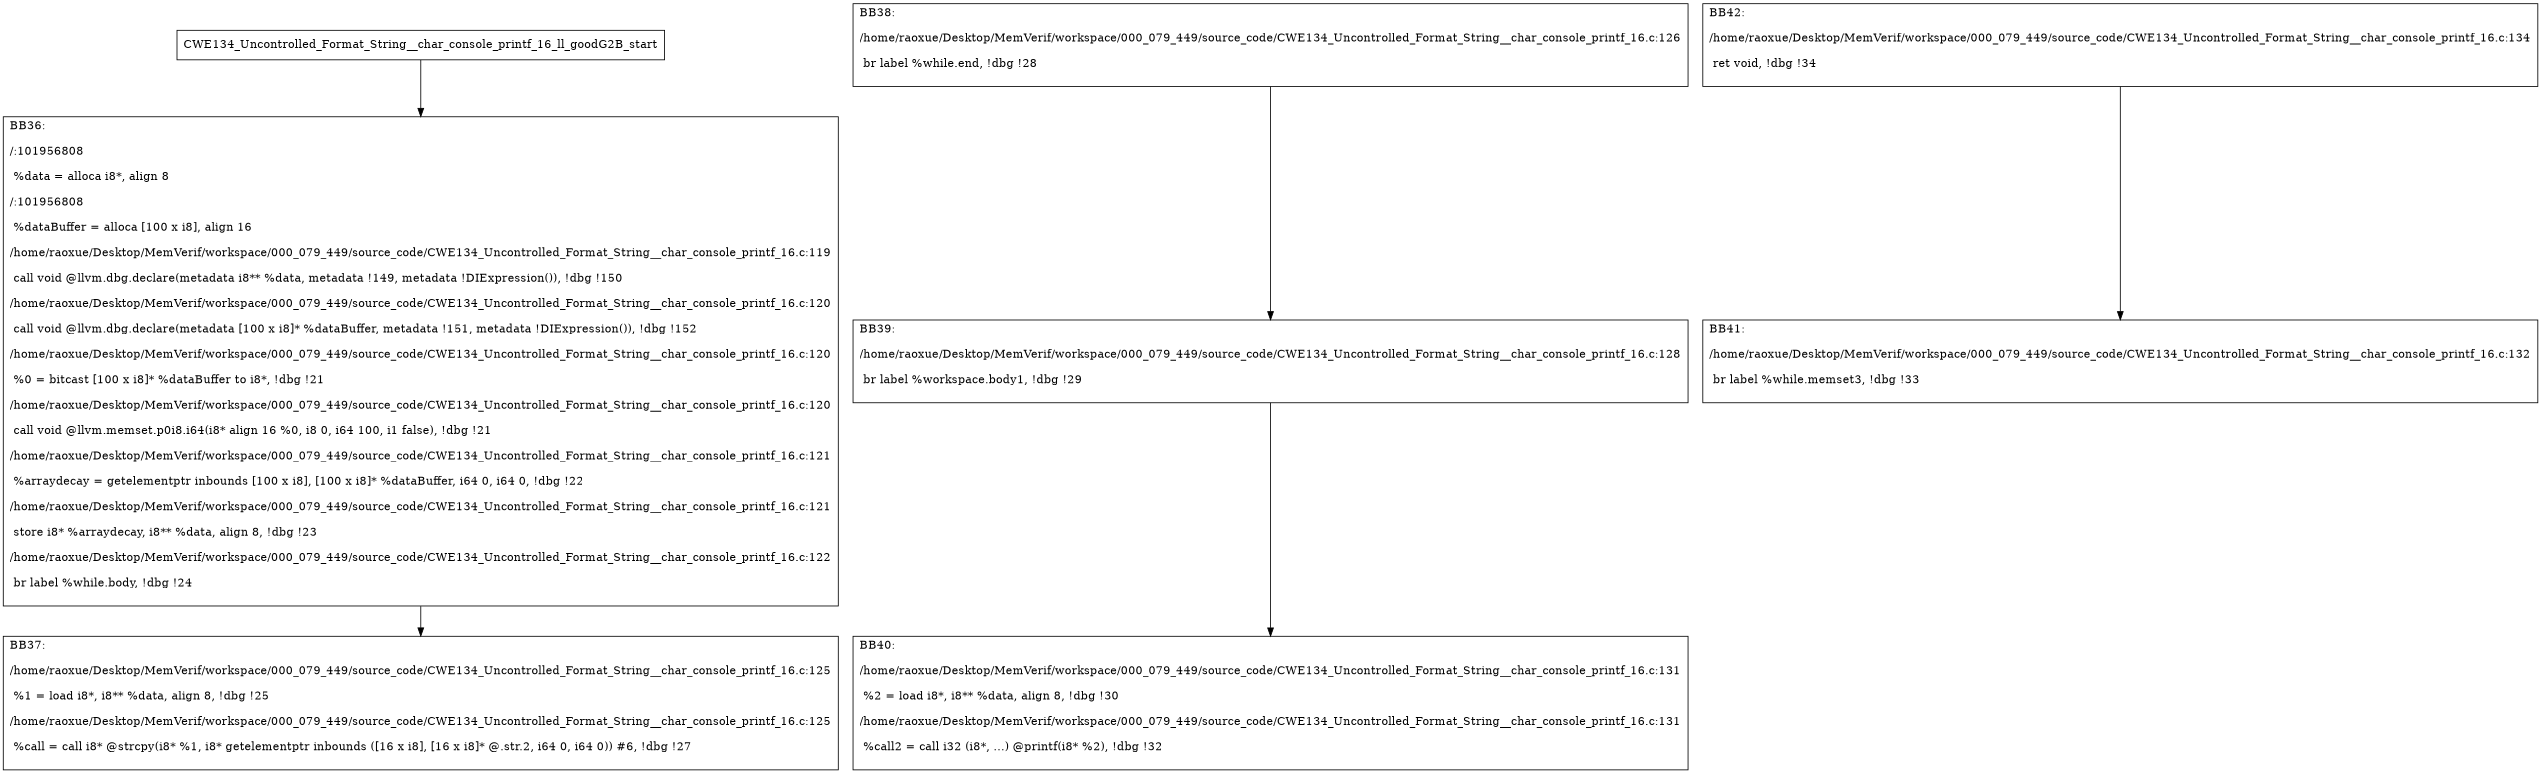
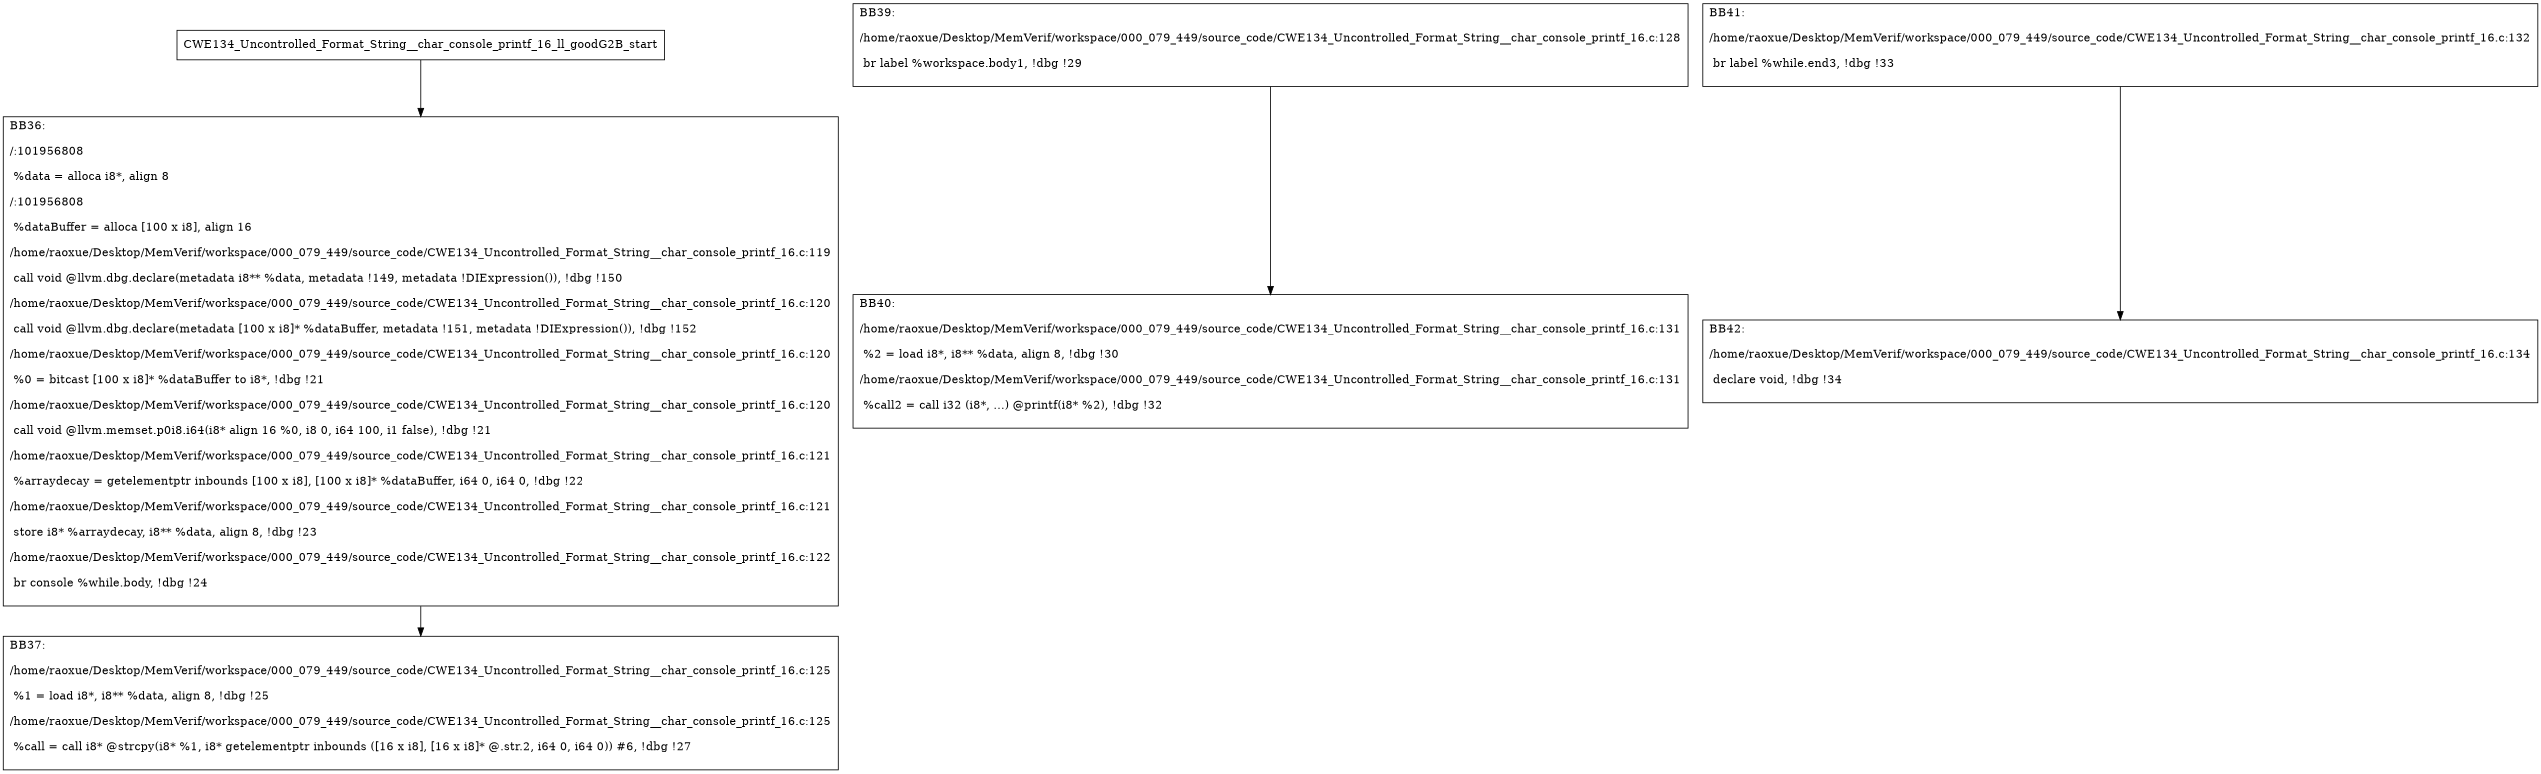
node "BB38:": removed
node "BB42:": text "ret void, !dbg !34" -> "declare void, !dbg !34"
edge "BB42:" -> "BB41:": reversed
node "BB41:": text "br label %while.memset3, !dbg !33" -> "br label %while.end3, !dbg !33"
node "BB36:": text "br label %while.body, !dbg !24" -> "br console %while.body, !dbg !24"
